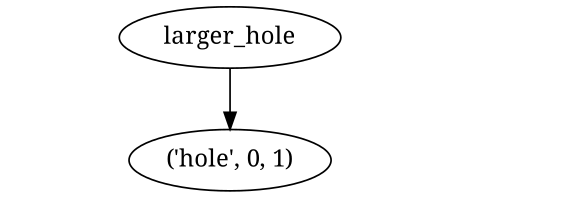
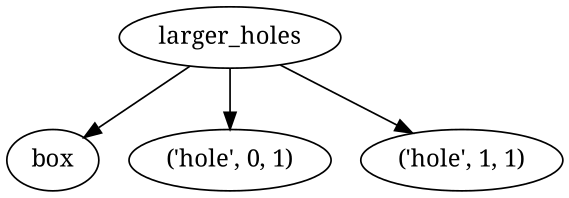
node "larger_hole": label "larger_hole" -> "larger_holes"
node "box": added
node "('hole', 1, 1)": added
